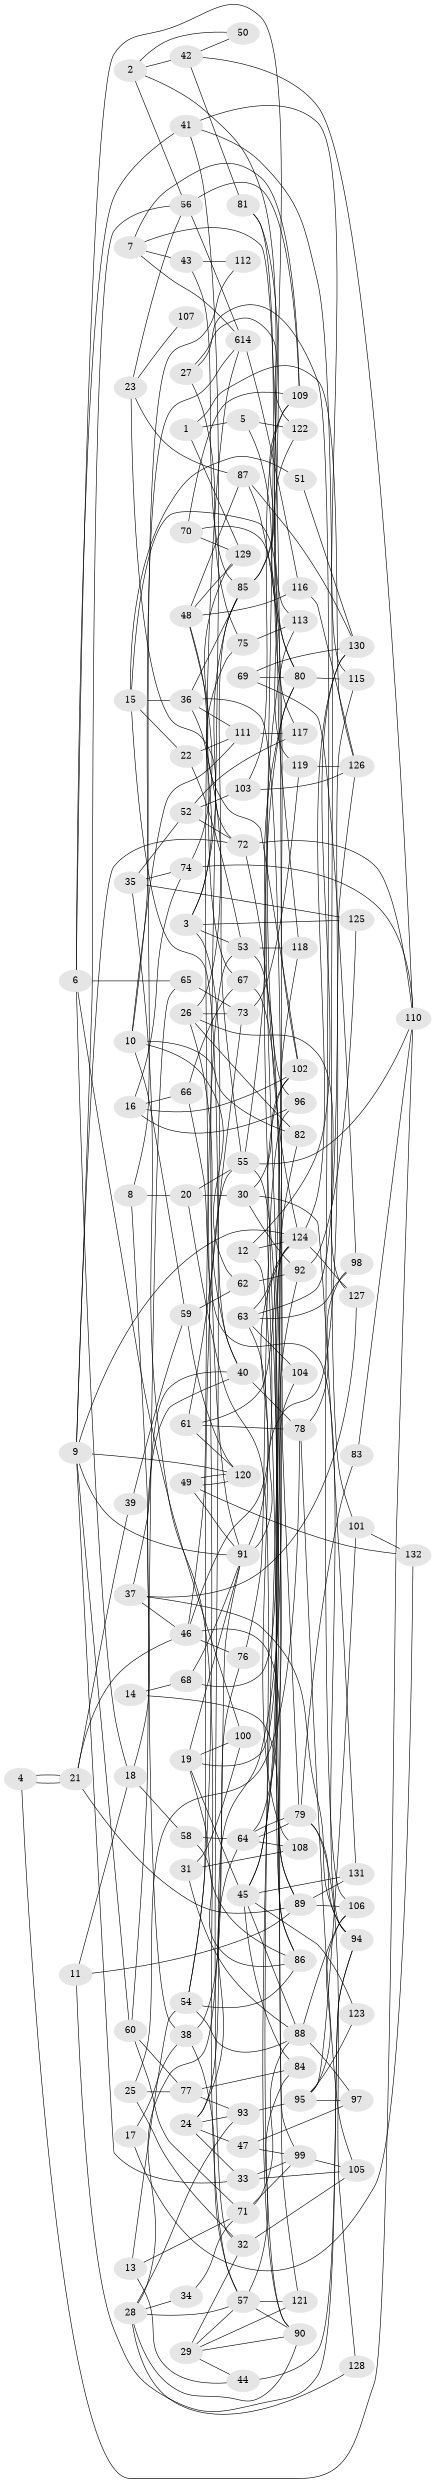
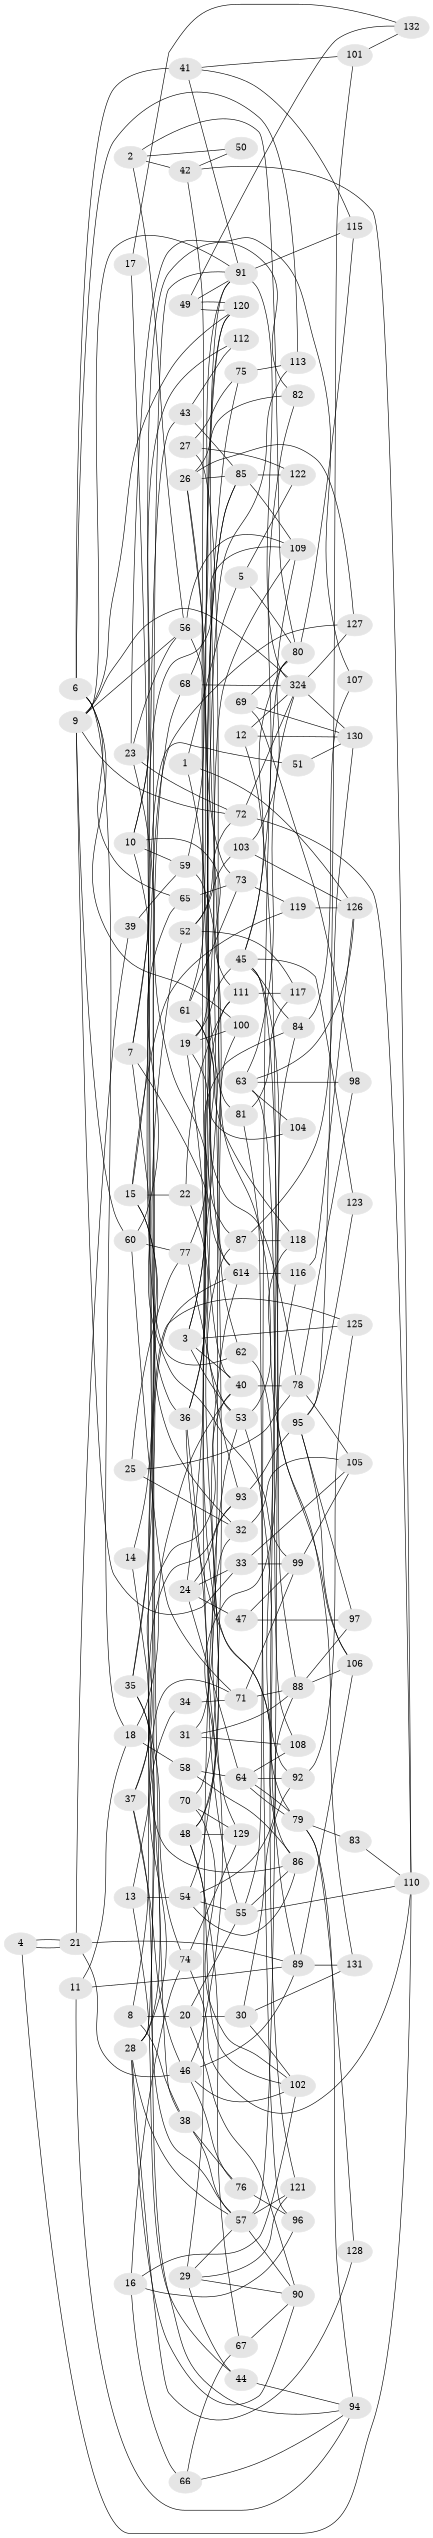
edge "107" -- "84": added
node "124": label "124" -> "324"
